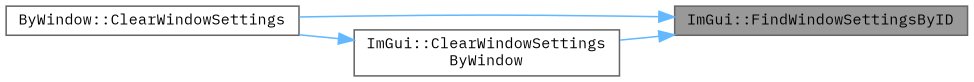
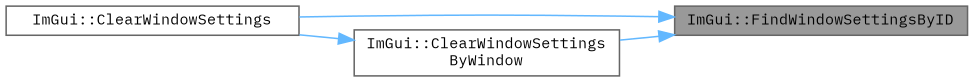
node "ByWindow::ClearWindowSettings": label "ByWindow::ClearWindowSettings" -> "ImGui::ClearWindowSettings"
